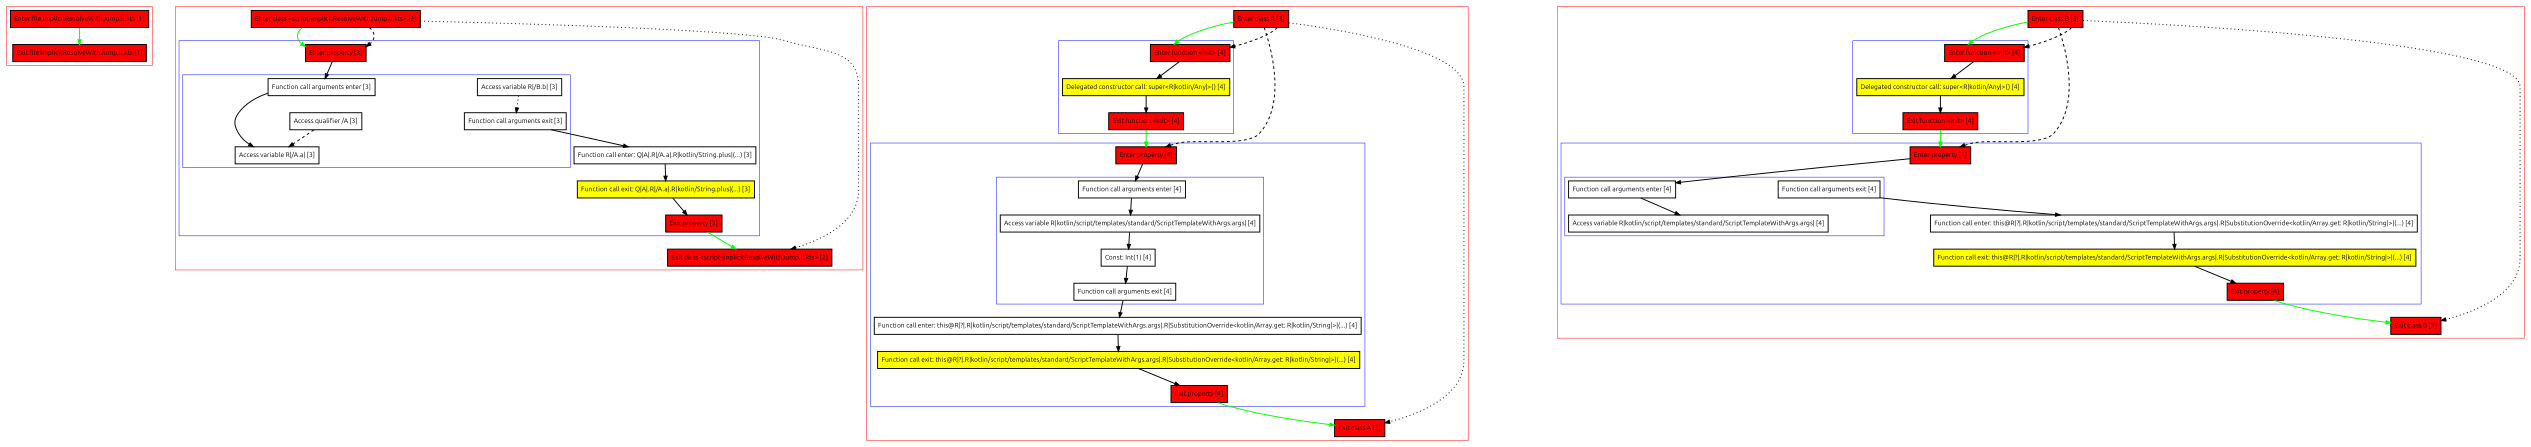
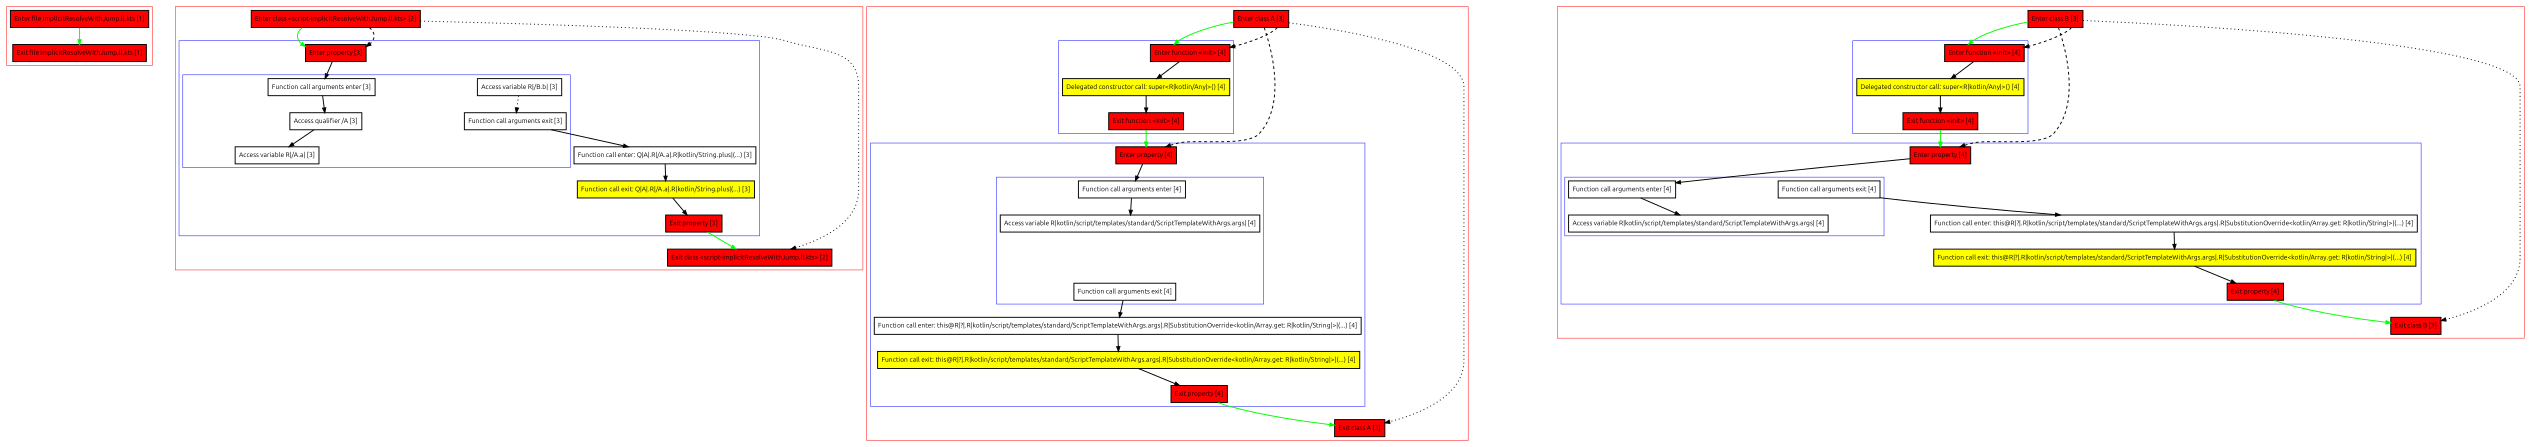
edge "Function call arguments enter [3]" -> "Access variable R|/A.a| [3]": now "Function call arguments enter [3]" -> "Access qualifier /A [3]"
edge "Access qualifier /A [3]" -> "Access variable R|/A.a| [3]": style dashed -> solid
node "Const: Int(1) [4]": removed
